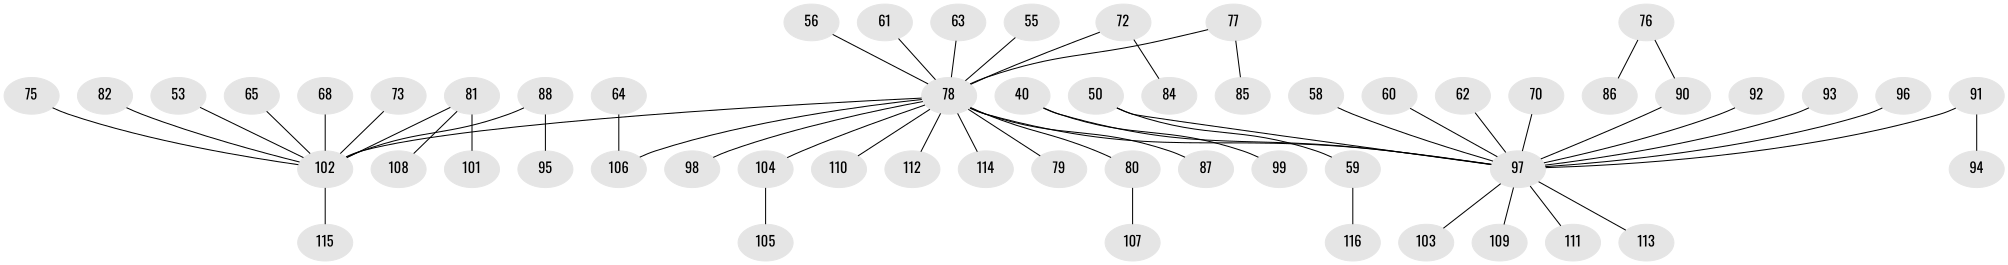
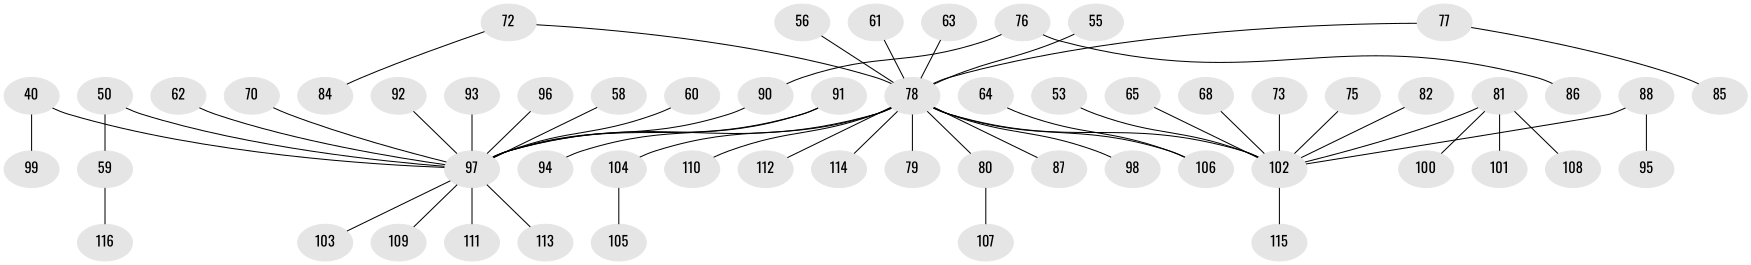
node "100": added
